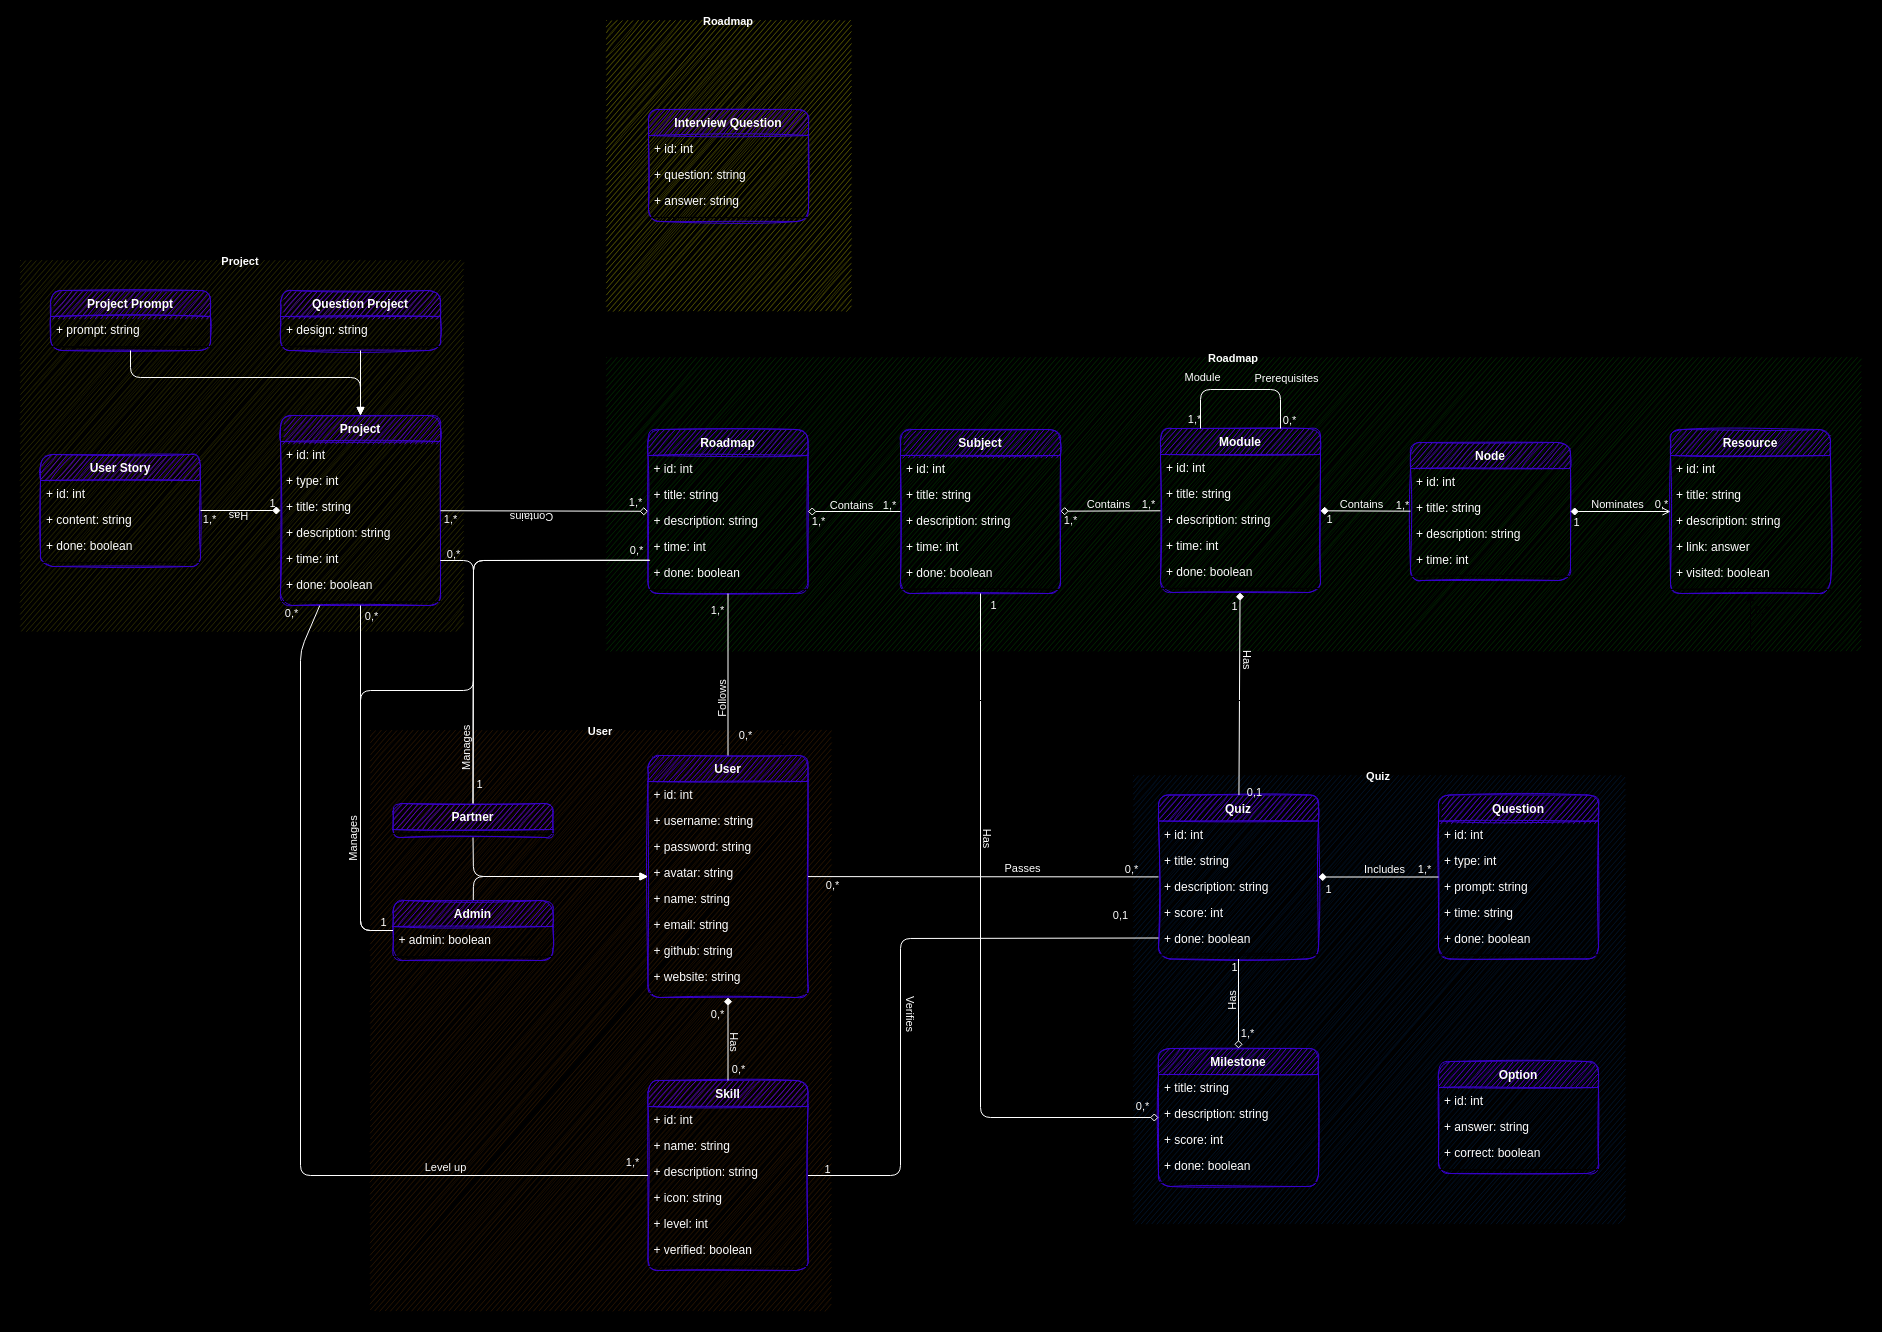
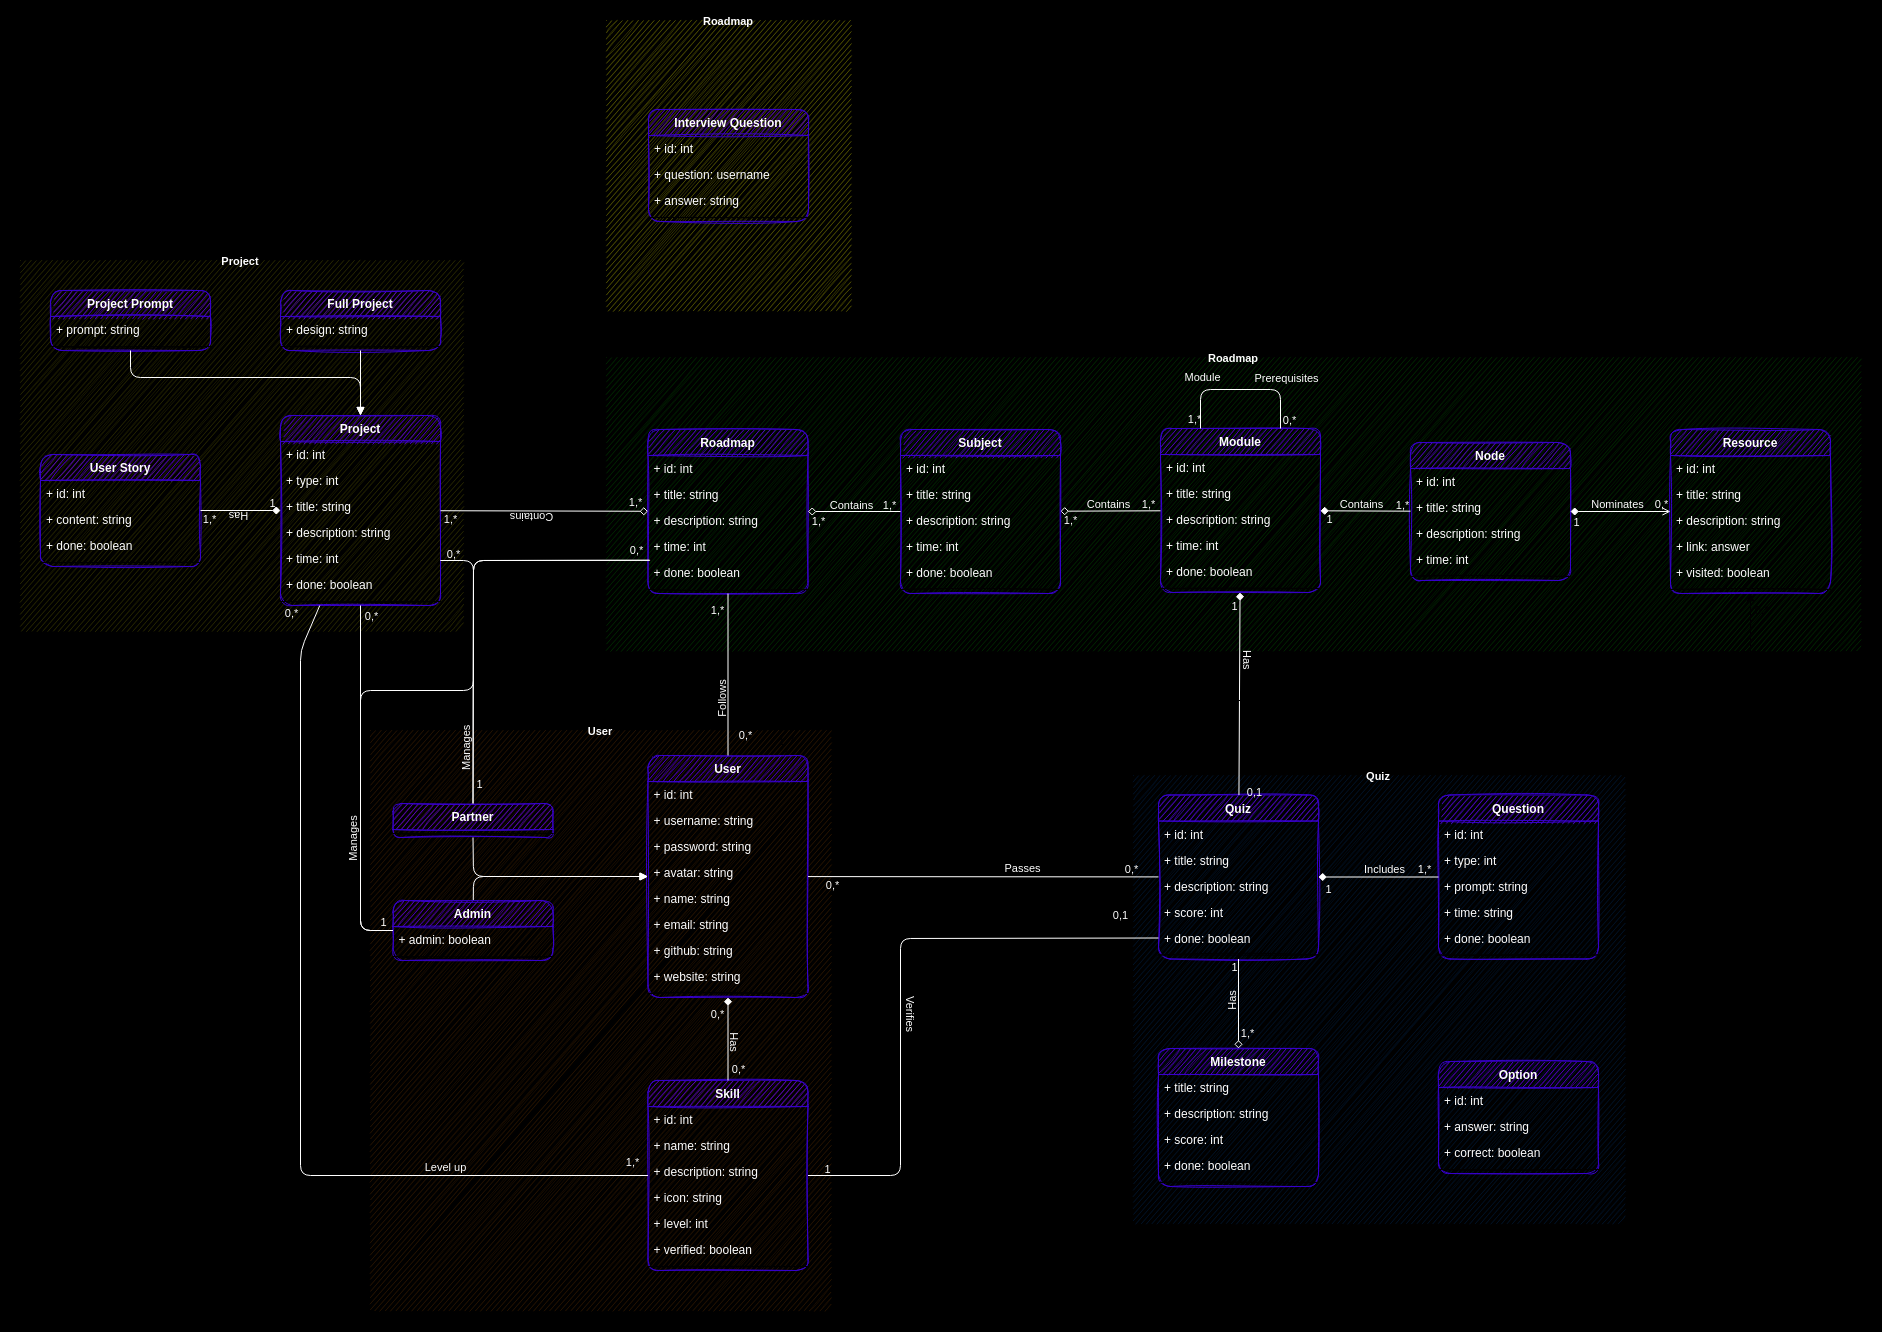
node "+ question: string": label "+ question: string" -> "+ question: username"
node "Question Project": label "Question Project" -> "Full Project"
edge "Subject" -> "Milestone": removed, labels "1", "Has", "0,*"
